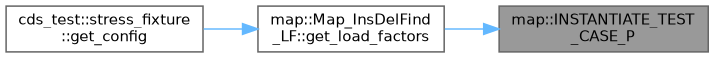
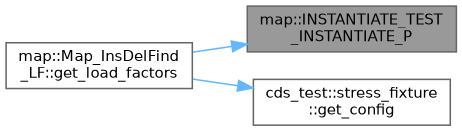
edge "cds_test::stress_fixture ::get_config" -> "map::Map_InsDelFind _LF::get_load_factors": reversed
node "map::INSTANTIATE_TEST _CASE_P": label "map::INSTANTIATE_TEST _CASE_P" -> "map::INSTANTIATE_TEST _INSTANTIATE_P"
